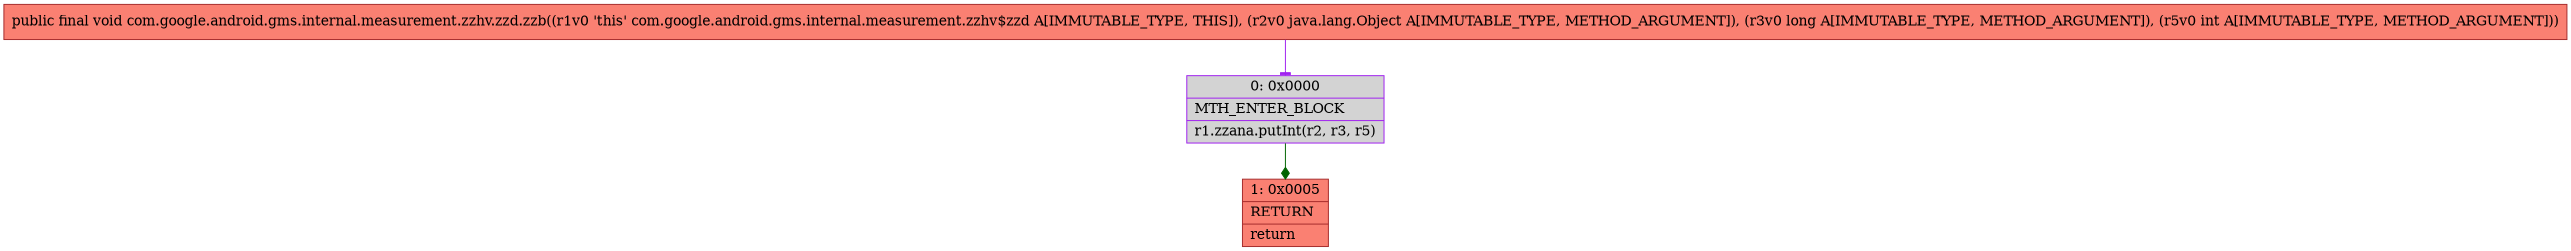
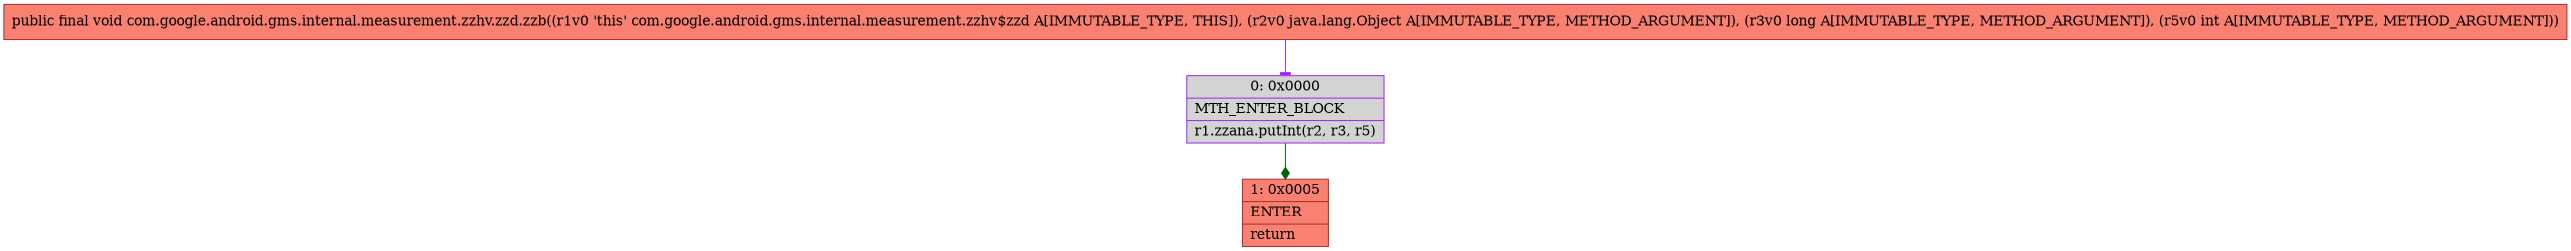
node "1: 0x0005": text "RETURN" -> "ENTER"
